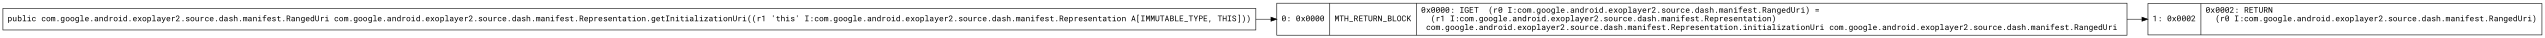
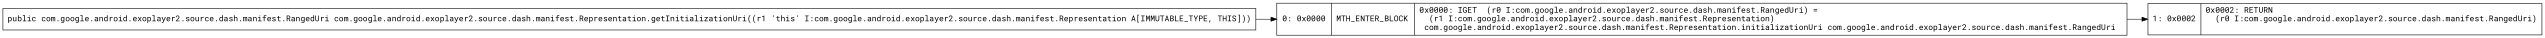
node "0: 0x0000": text "MTH_RETURN_BLOCK" -> "MTH_ENTER_BLOCK"
